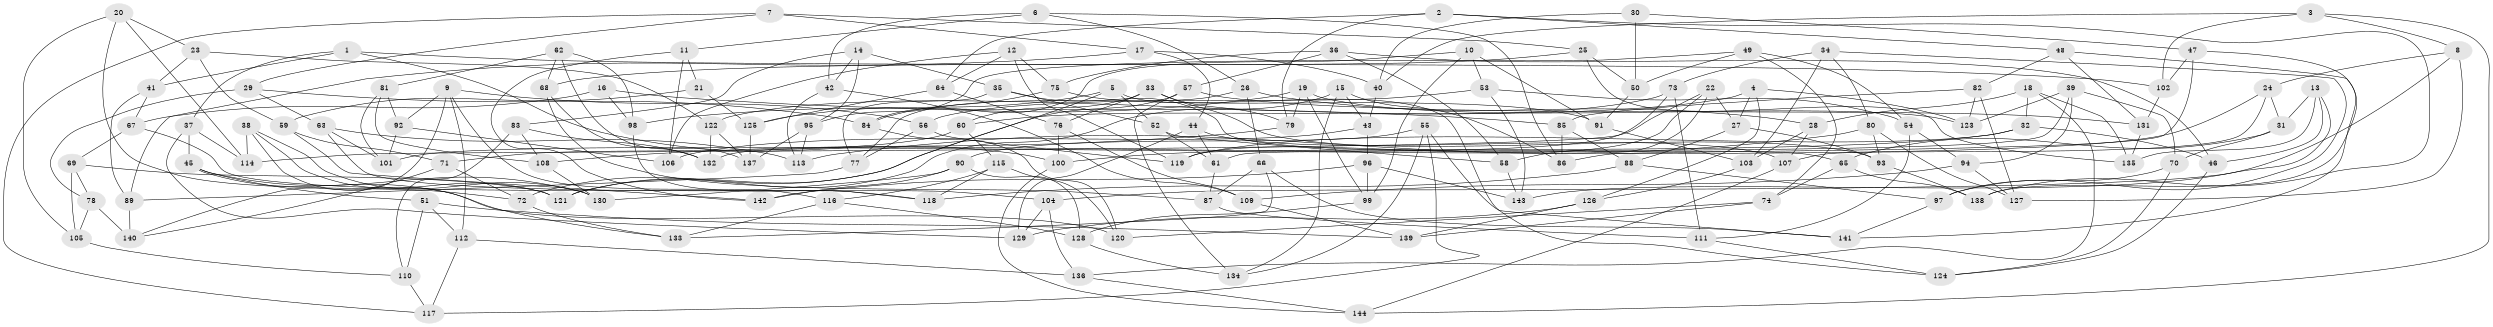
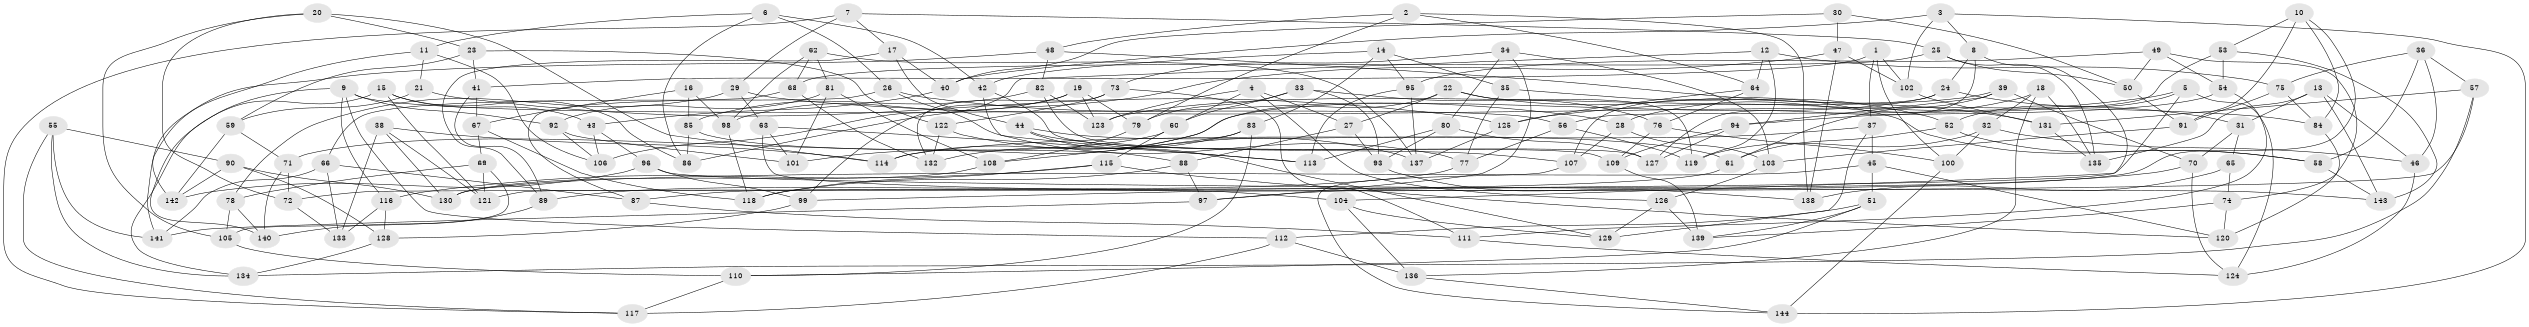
edge "35" -- "65": removed
